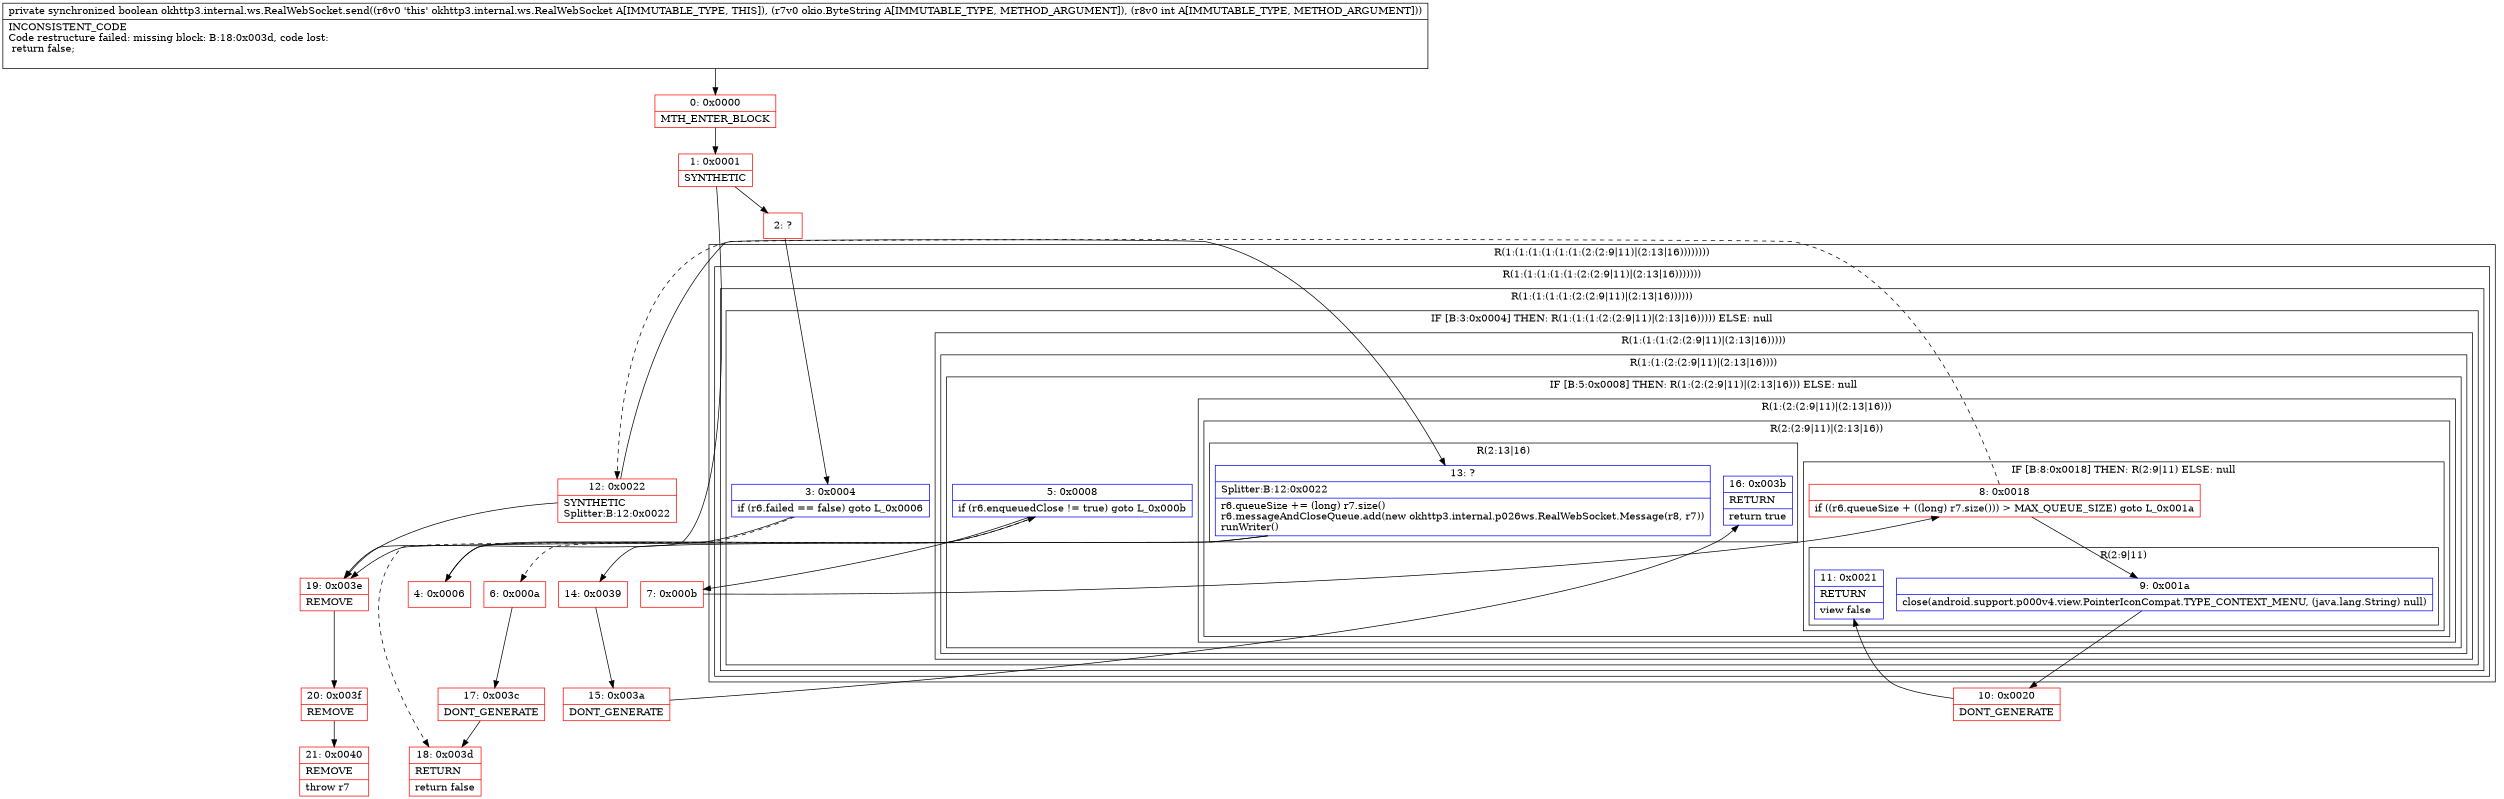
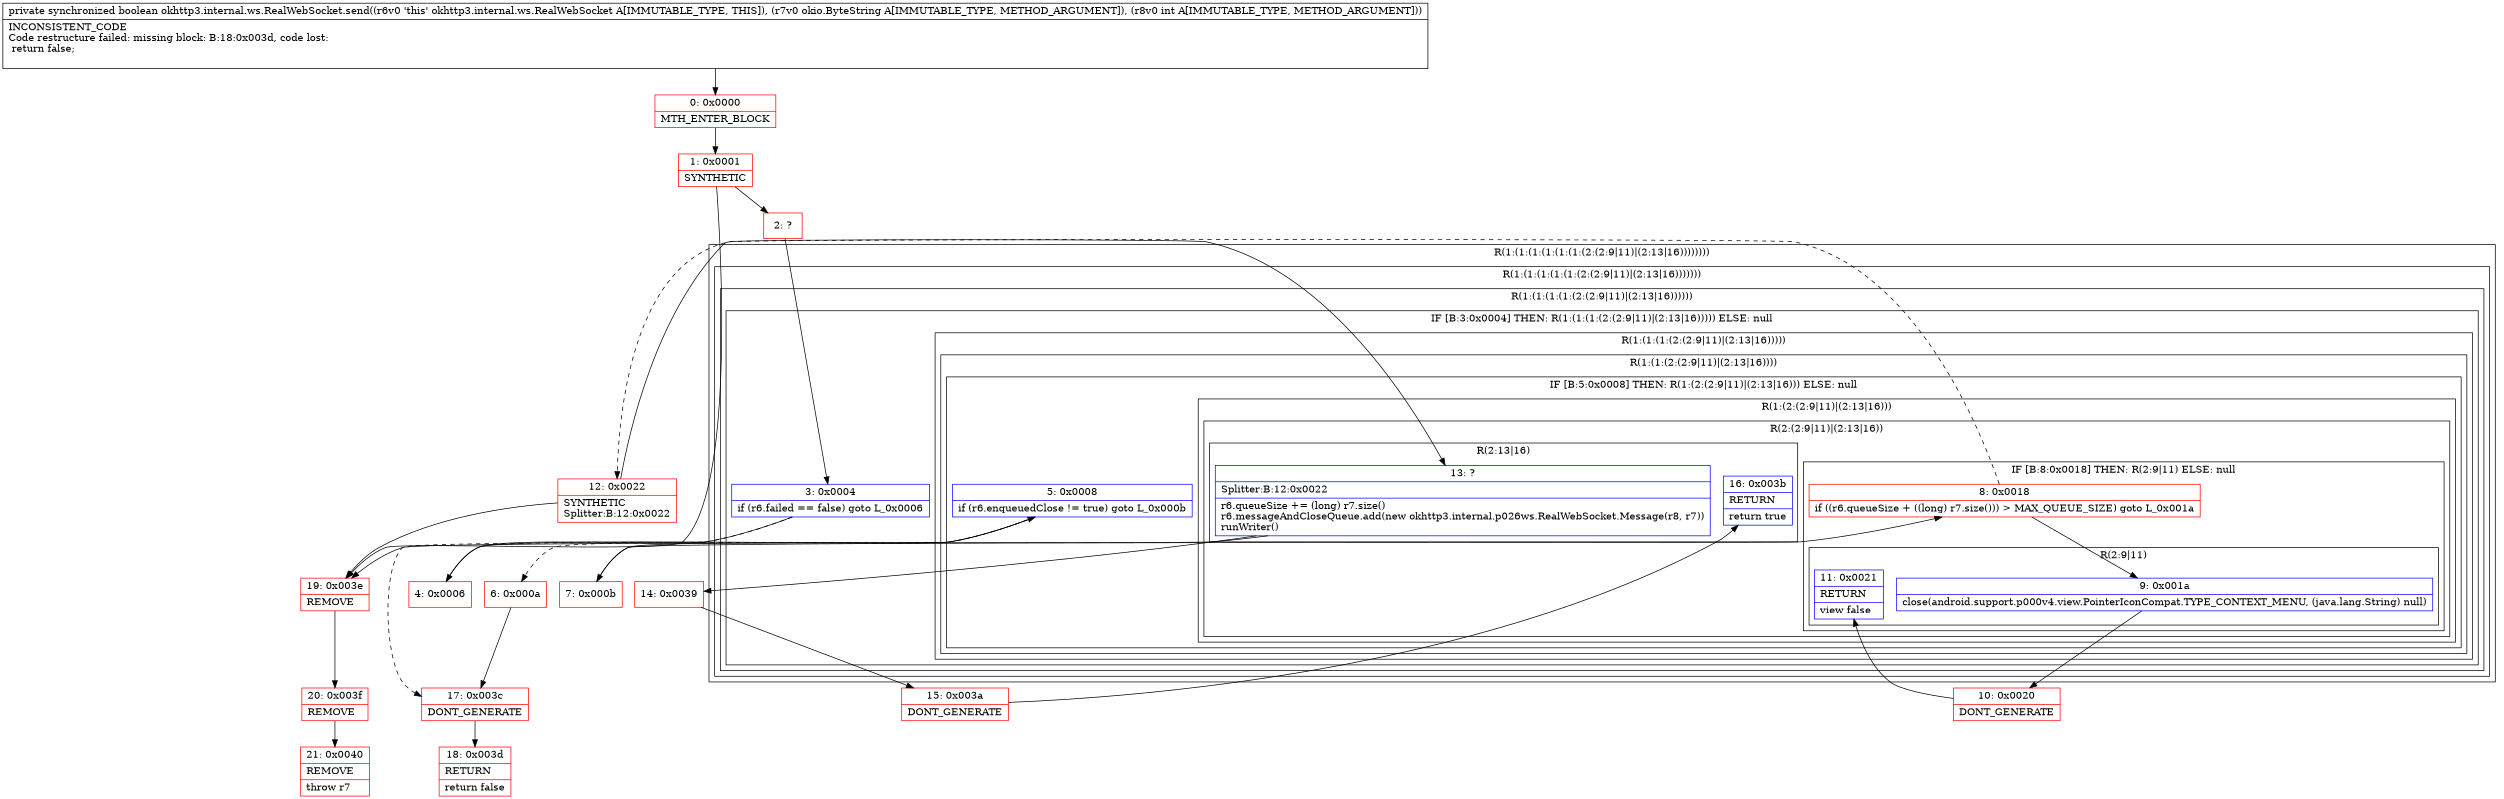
edge "3: 0x0004" -> "18: 0x003d": now "3: 0x0004" -> "17: 0x003c"
